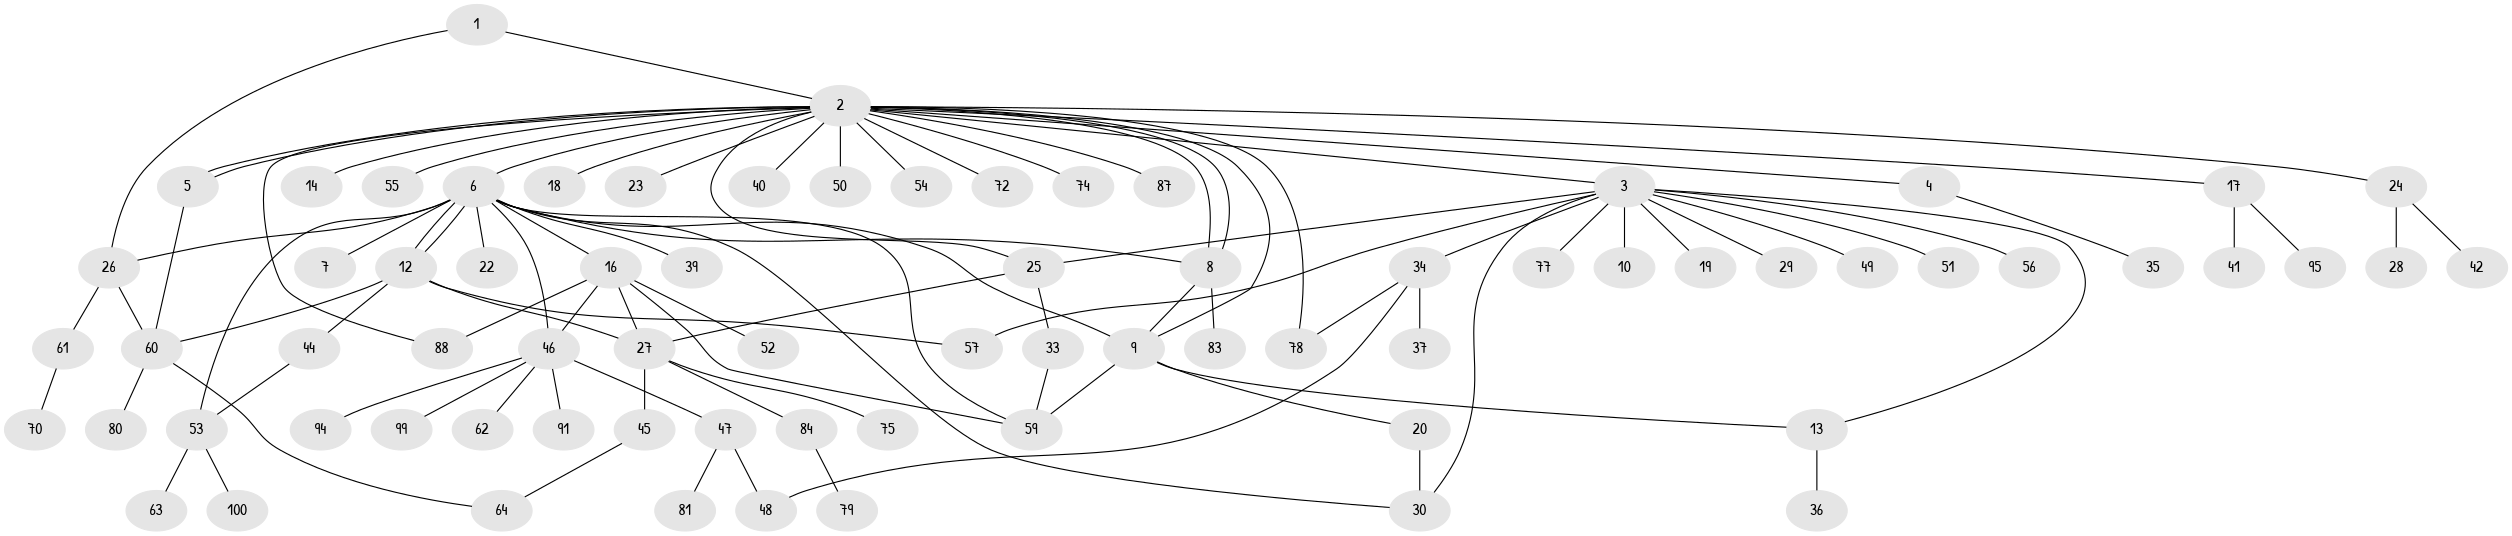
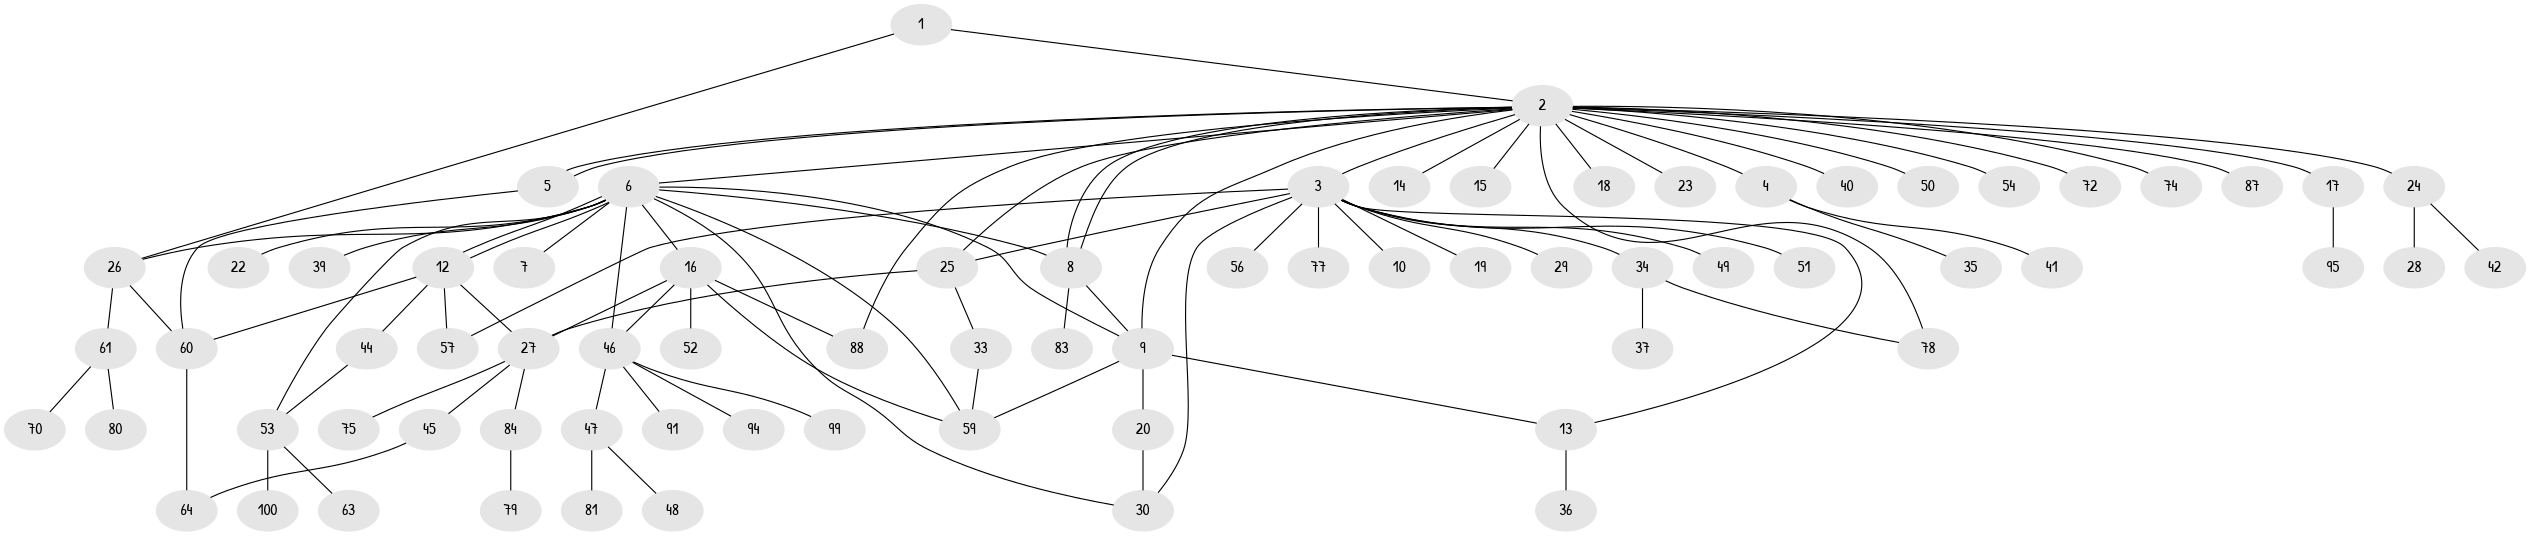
node "55": label "55" -> "15"
edge "17" -- "41": now "4" -- "41"
edge "60" -- "80": now "61" -- "80"
node "62": removed
edge "34" -- "48": removed
